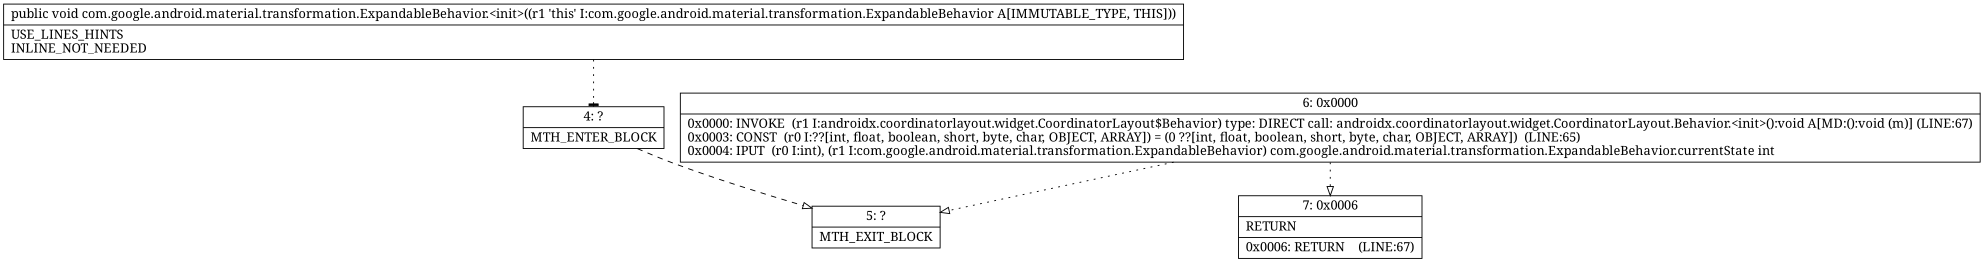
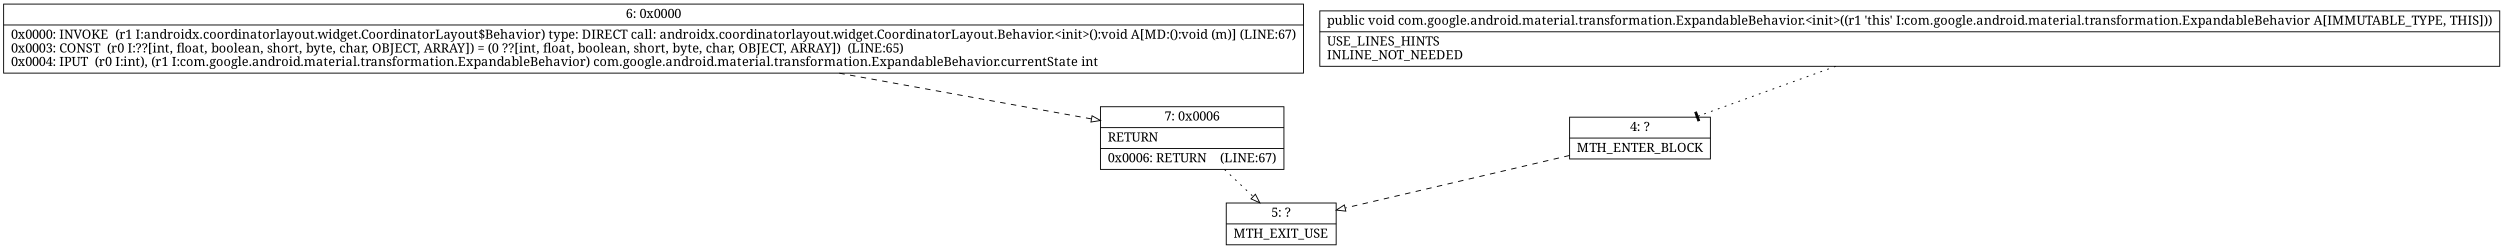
edge "6: 0x0000" -> "7: 0x0006": style dotted -> dashed
edge "6: 0x0000" -> "5: ?": now "7: 0x0006" -> "5: ?"
node "5: ?": text "MTH_EXIT_BLOCK" -> "MTH_EXIT_USE"
